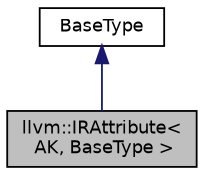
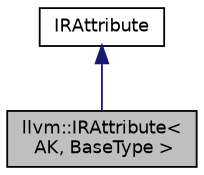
node "BaseType": label "BaseType" -> "IRAttribute"
